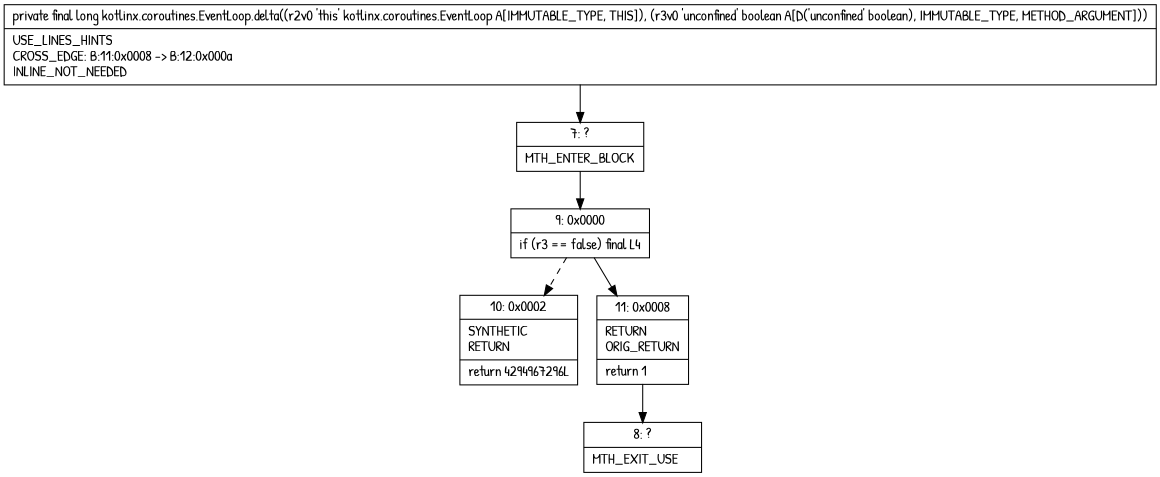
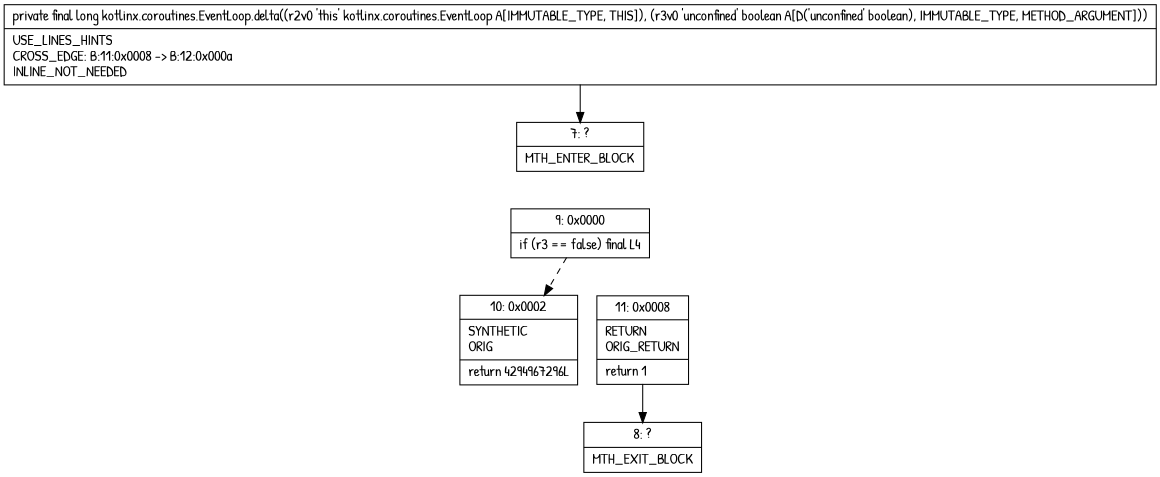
edge "7: ?" -> "9: 0x0000": removed
edge "9: 0x0000" -> "11: 0x0008": removed
node "10: 0x0002": text "RETURN" -> "ORIG"
node "8: ?": text "MTH_EXIT_USE" -> "MTH_EXIT_BLOCK"
